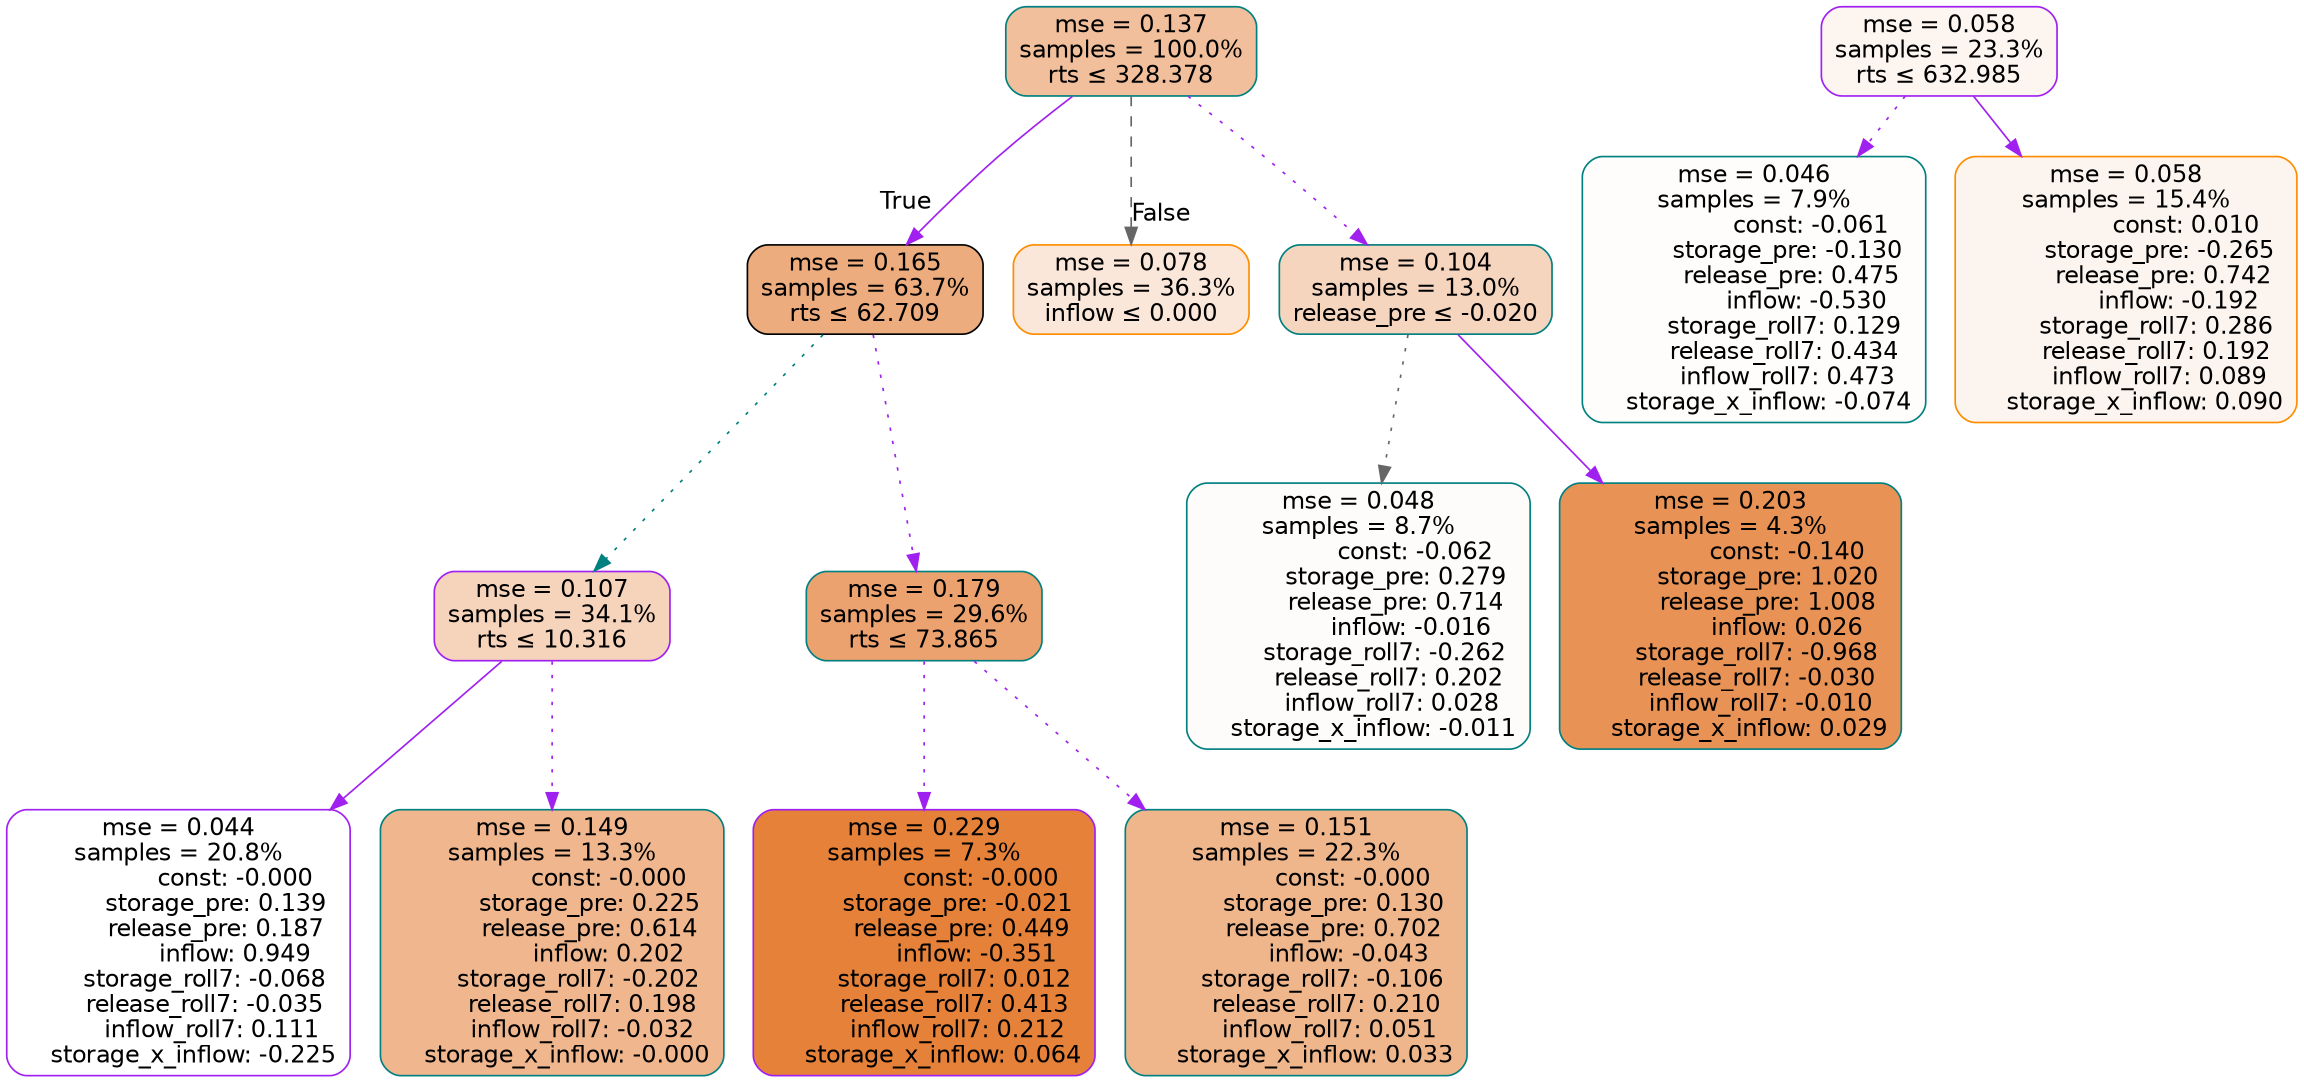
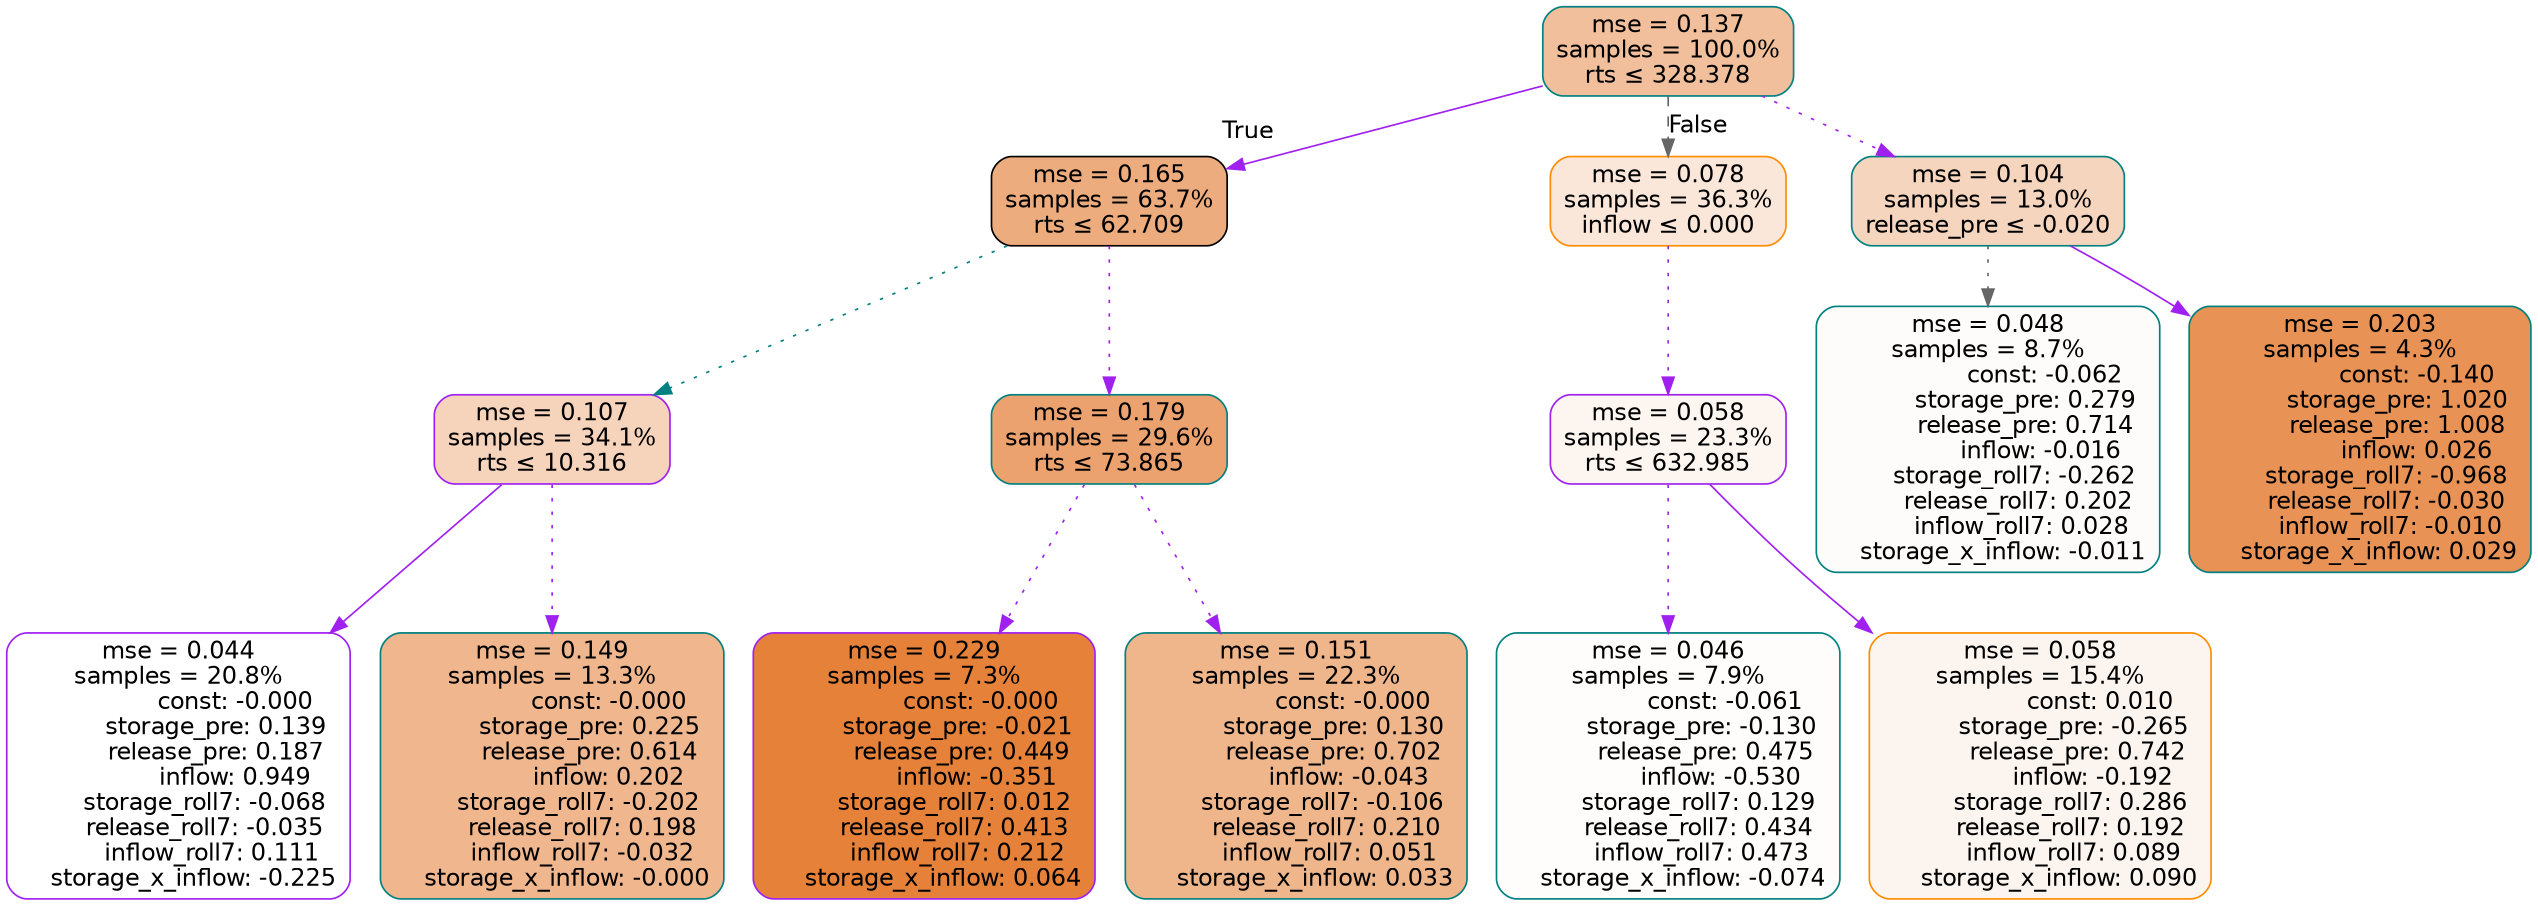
edge "mse = 0.078 samples = 36.3% inflow ≤ 0.000" -> "mse = 0.058 samples = 23.3% rts ≤ 632.985": added
